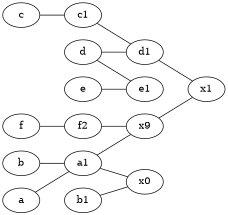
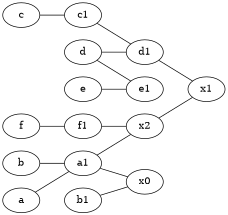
node "f2": label "f2" -> "f1"
node "x9": label "x9" -> "x2"
